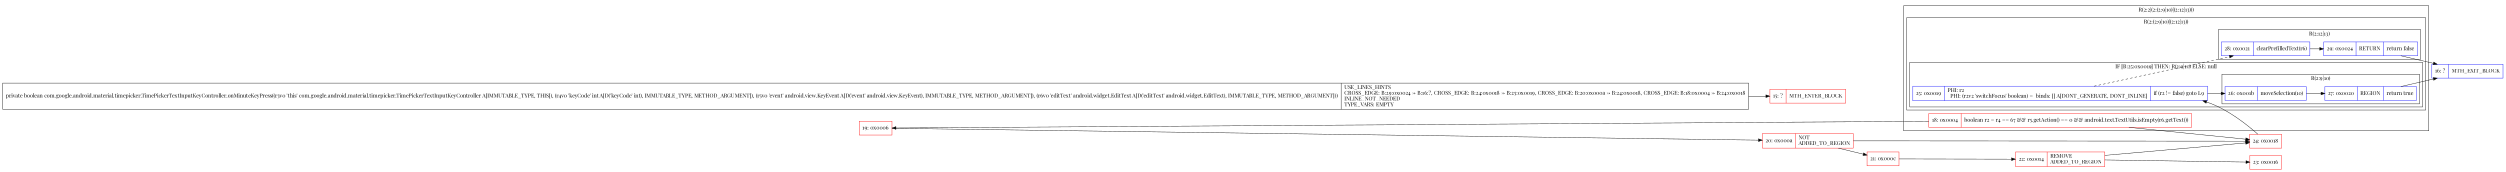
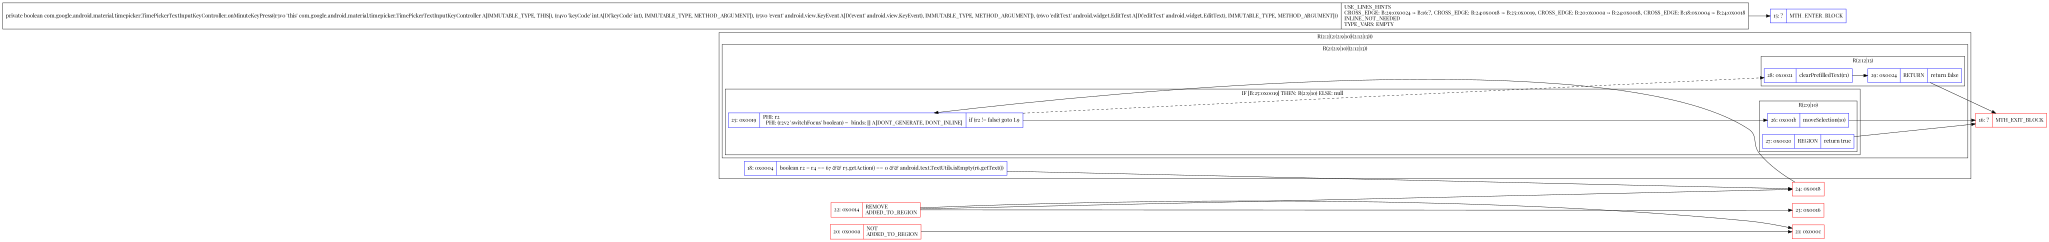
node "28: 0x0021": text "clearPrefilledText(r6)" -> "clearPrefilledText(r1)"
node "16: ?": color blue -> red
edge "26: 0x001b" -> "27: 0x0020": now "26: 0x001b" -> "16: ?"
node "15: ?": color red -> blue
node "18: 0x0004": color red -> blue
node "19: 0x0006": removed
edge "20: 0x000a" -> "24: 0x0018": removed
edge "21: 0x000c" -> "22: 0x0014": reversed
